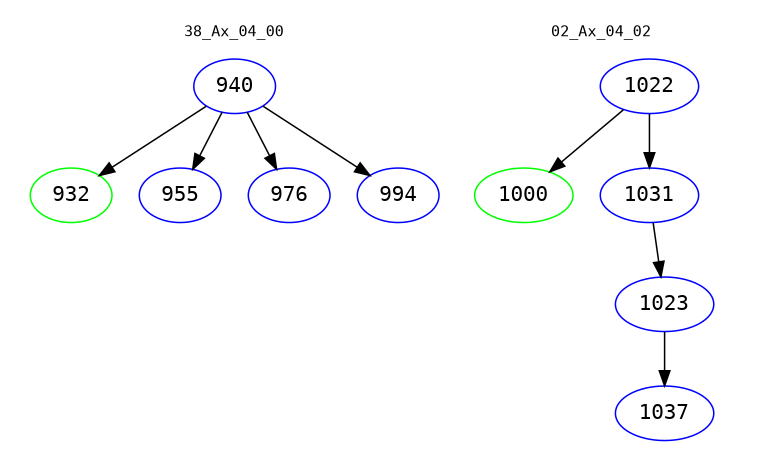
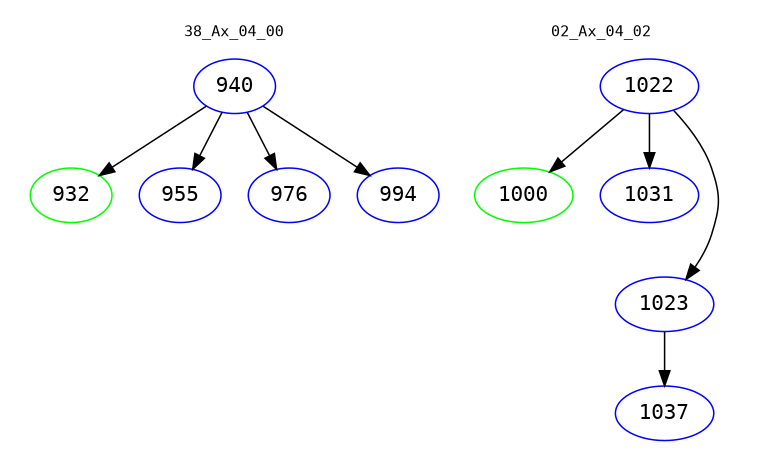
edge "1031" -> "1023": now "1022" -> "1023"
